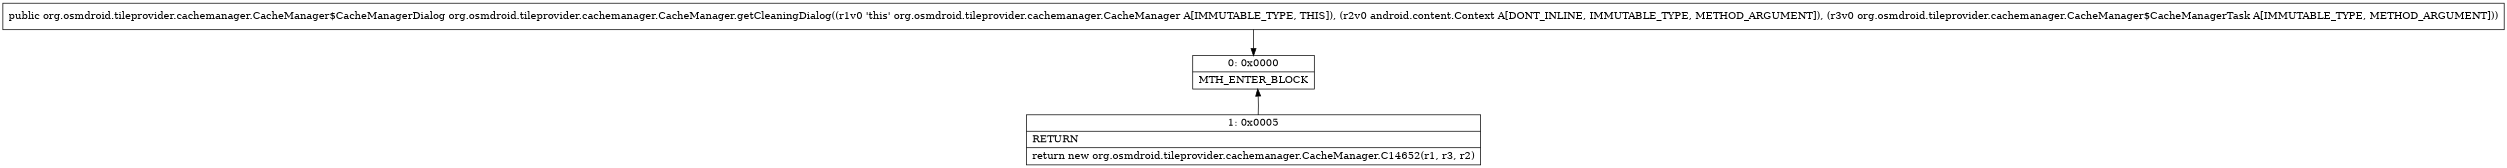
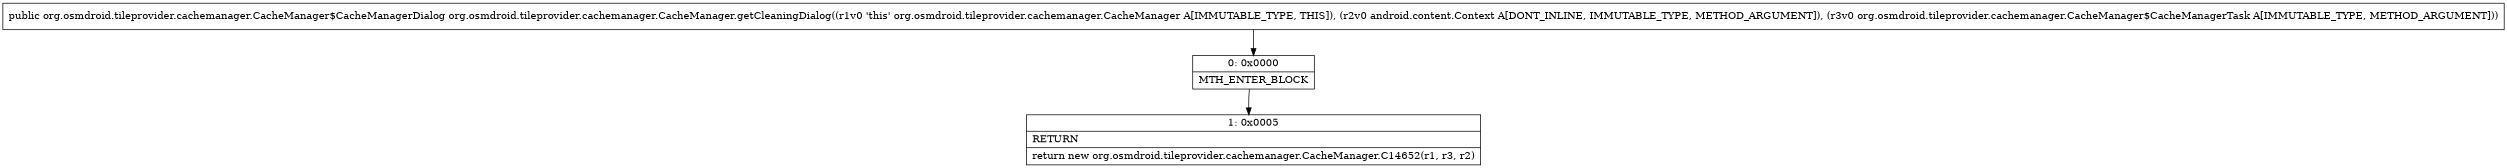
edge "1: 0x0005" -> "0: 0x0000": reversed
